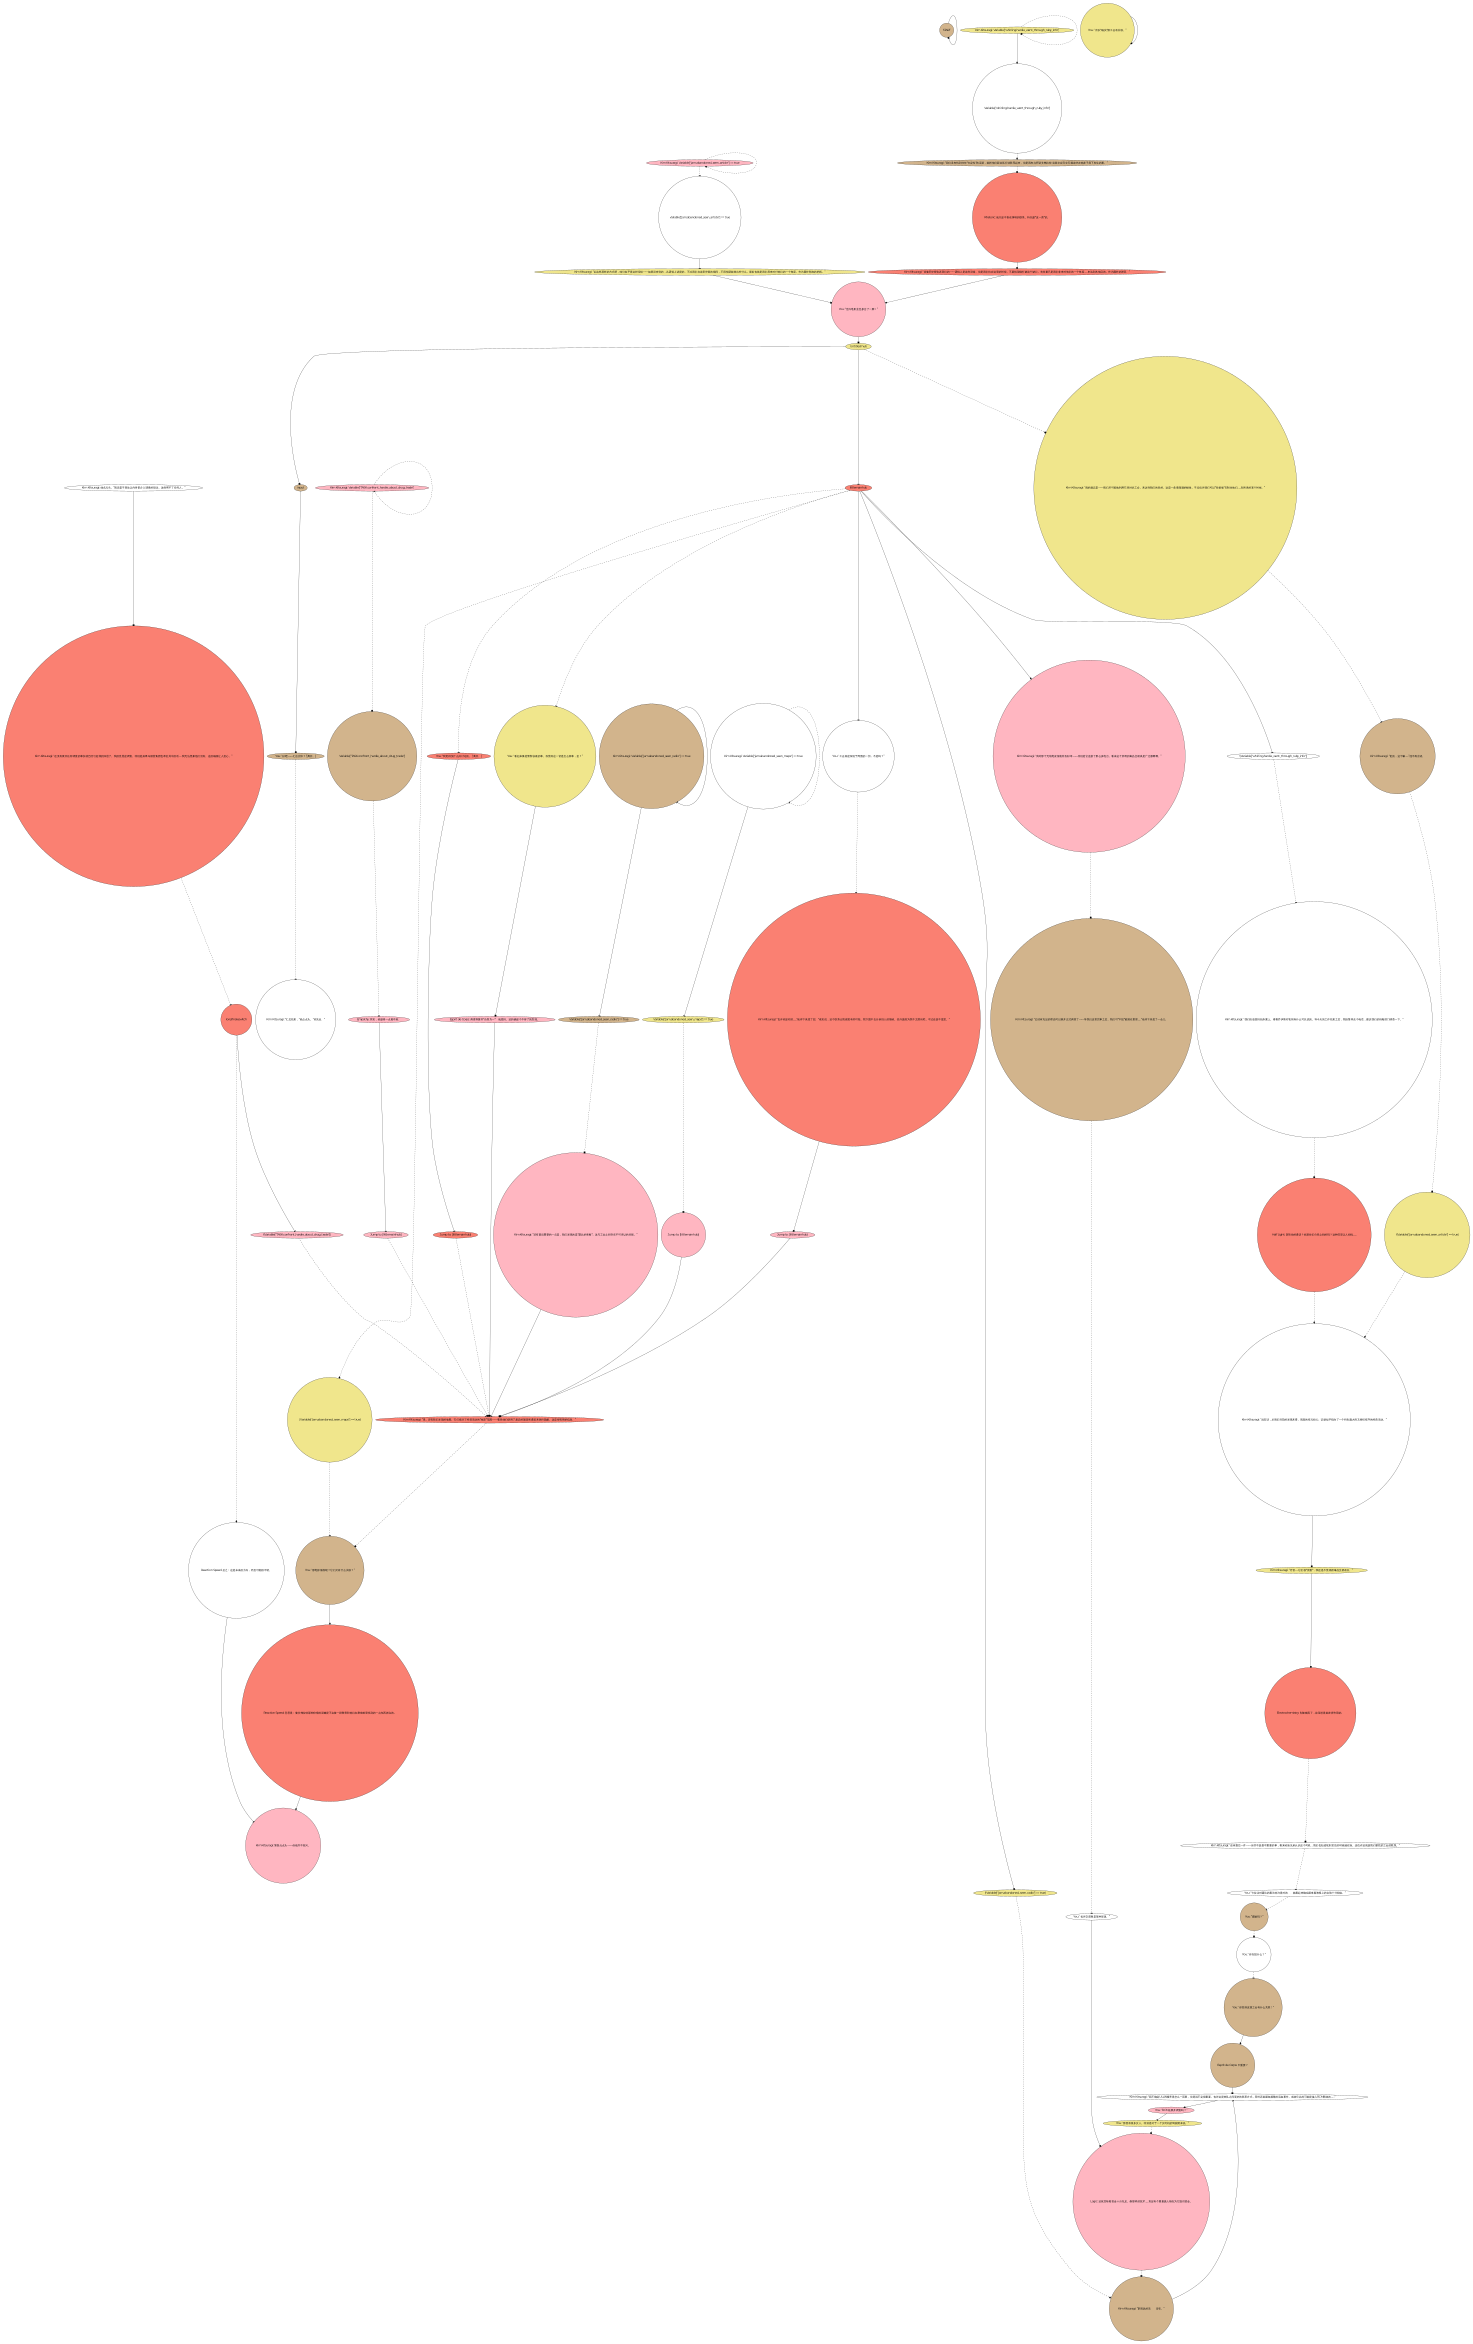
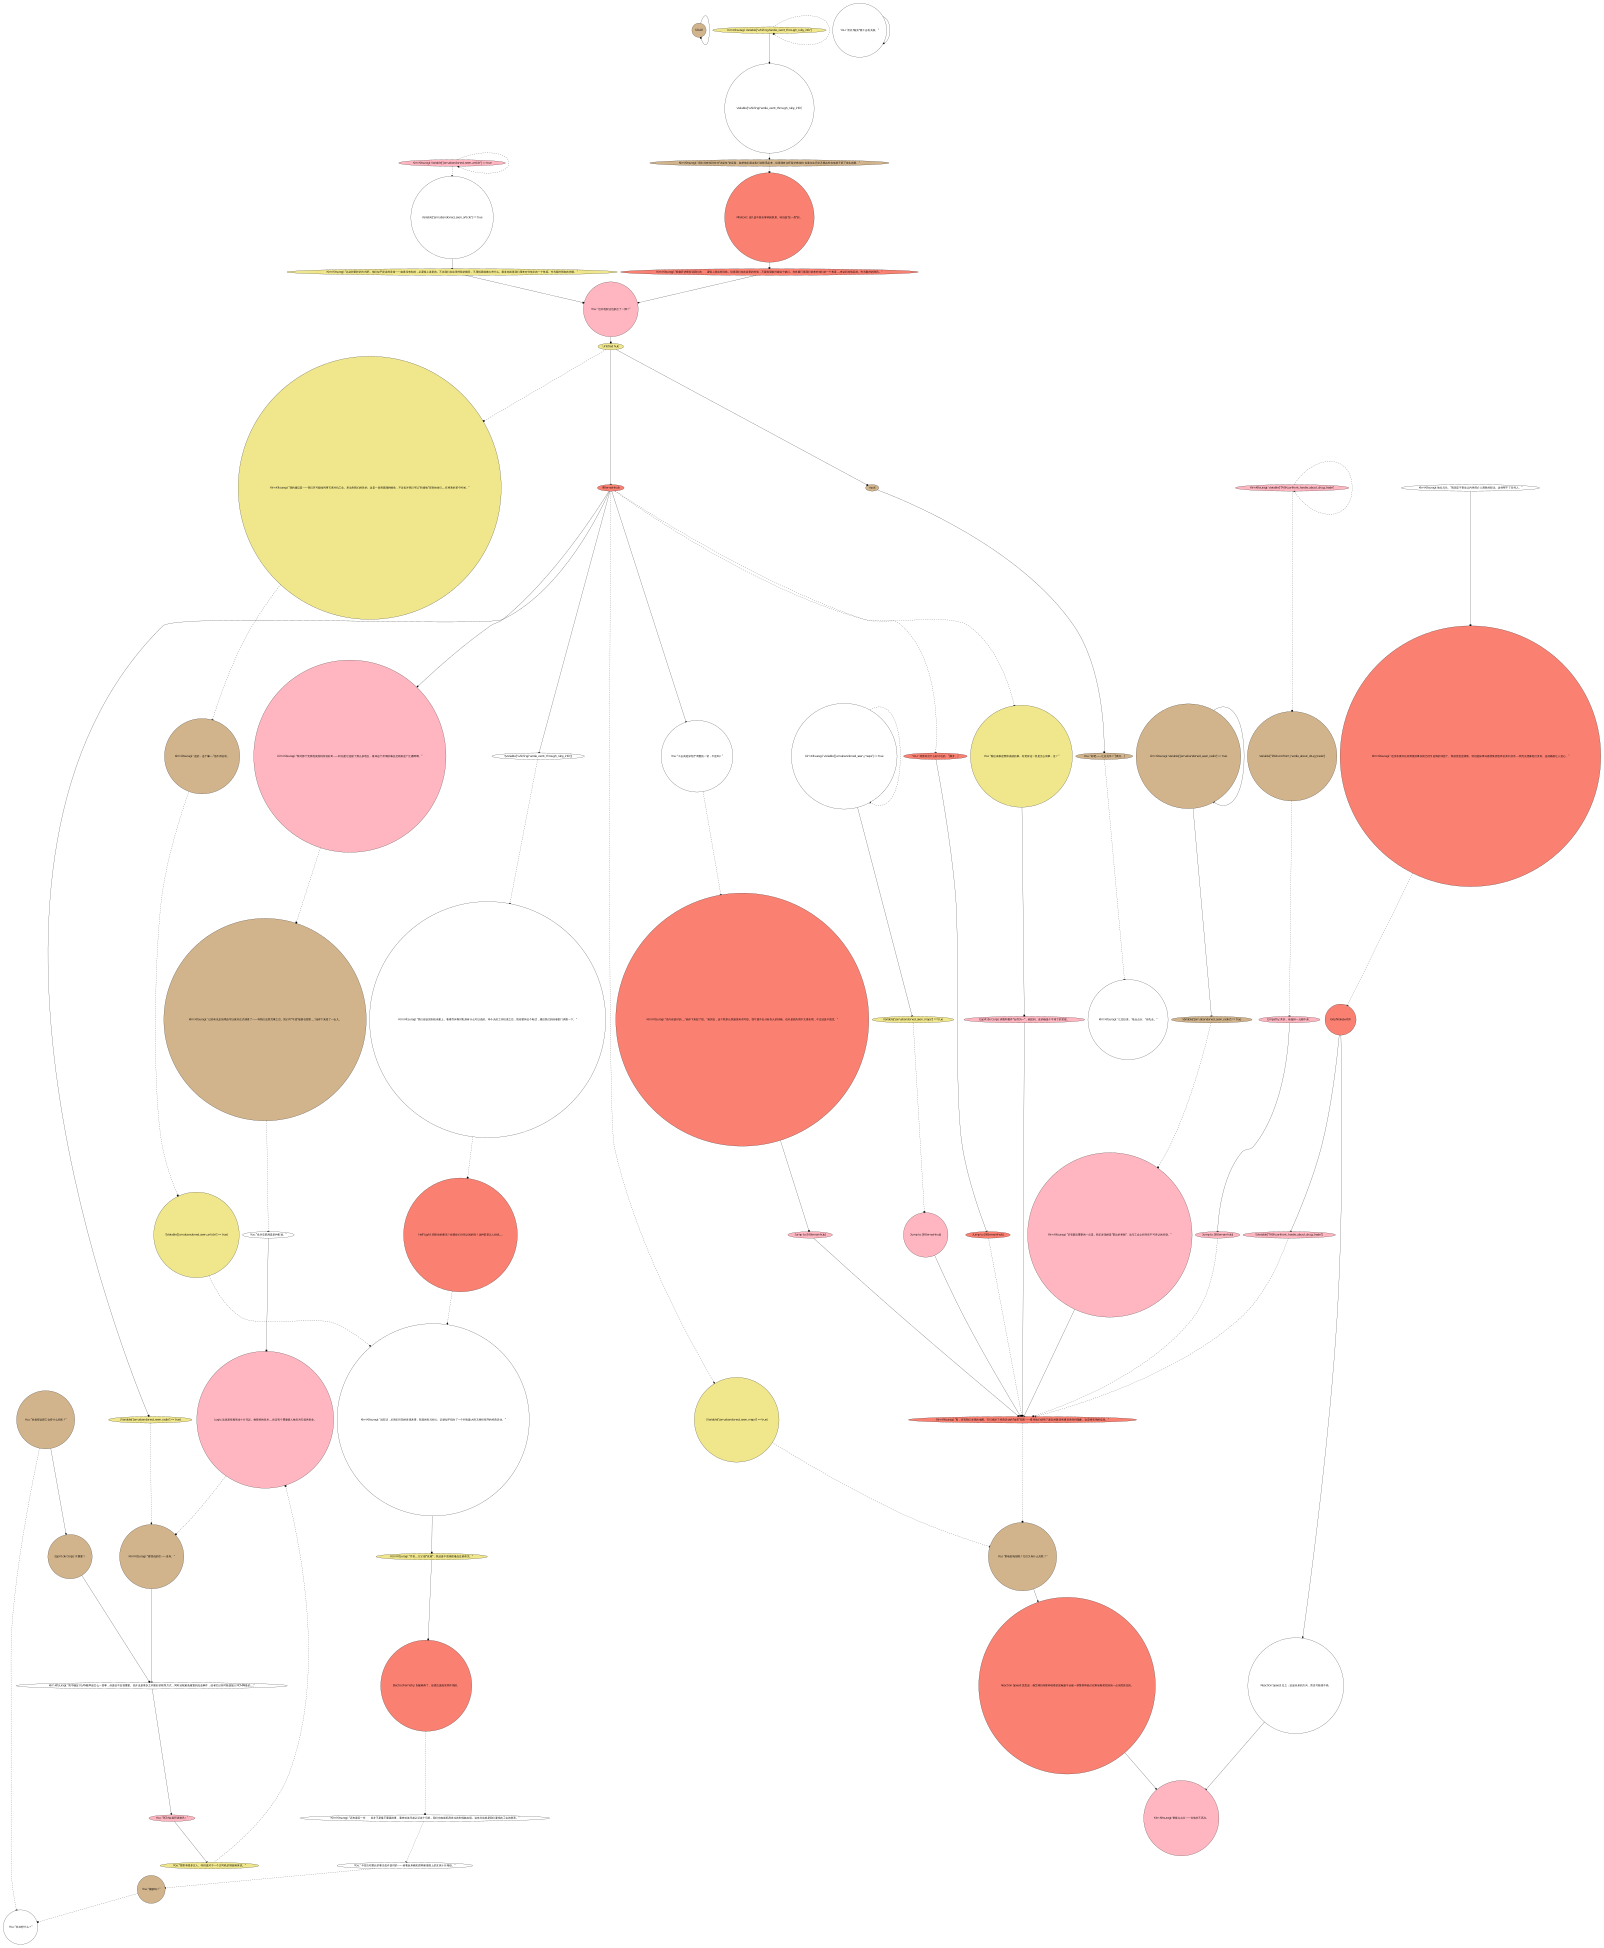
node "You: “所以*确实*跟工会有关联。”": fillcolor khaki -> white
edge "lorryfinaleswitch" -> "Reaction Speed: 总之：这是未来的方向，而且可能很不错。": style dashed -> solid
edge "You: “你在想什么？”" -> "You: “你觉得这跟工会有什么关联？”": reversed
